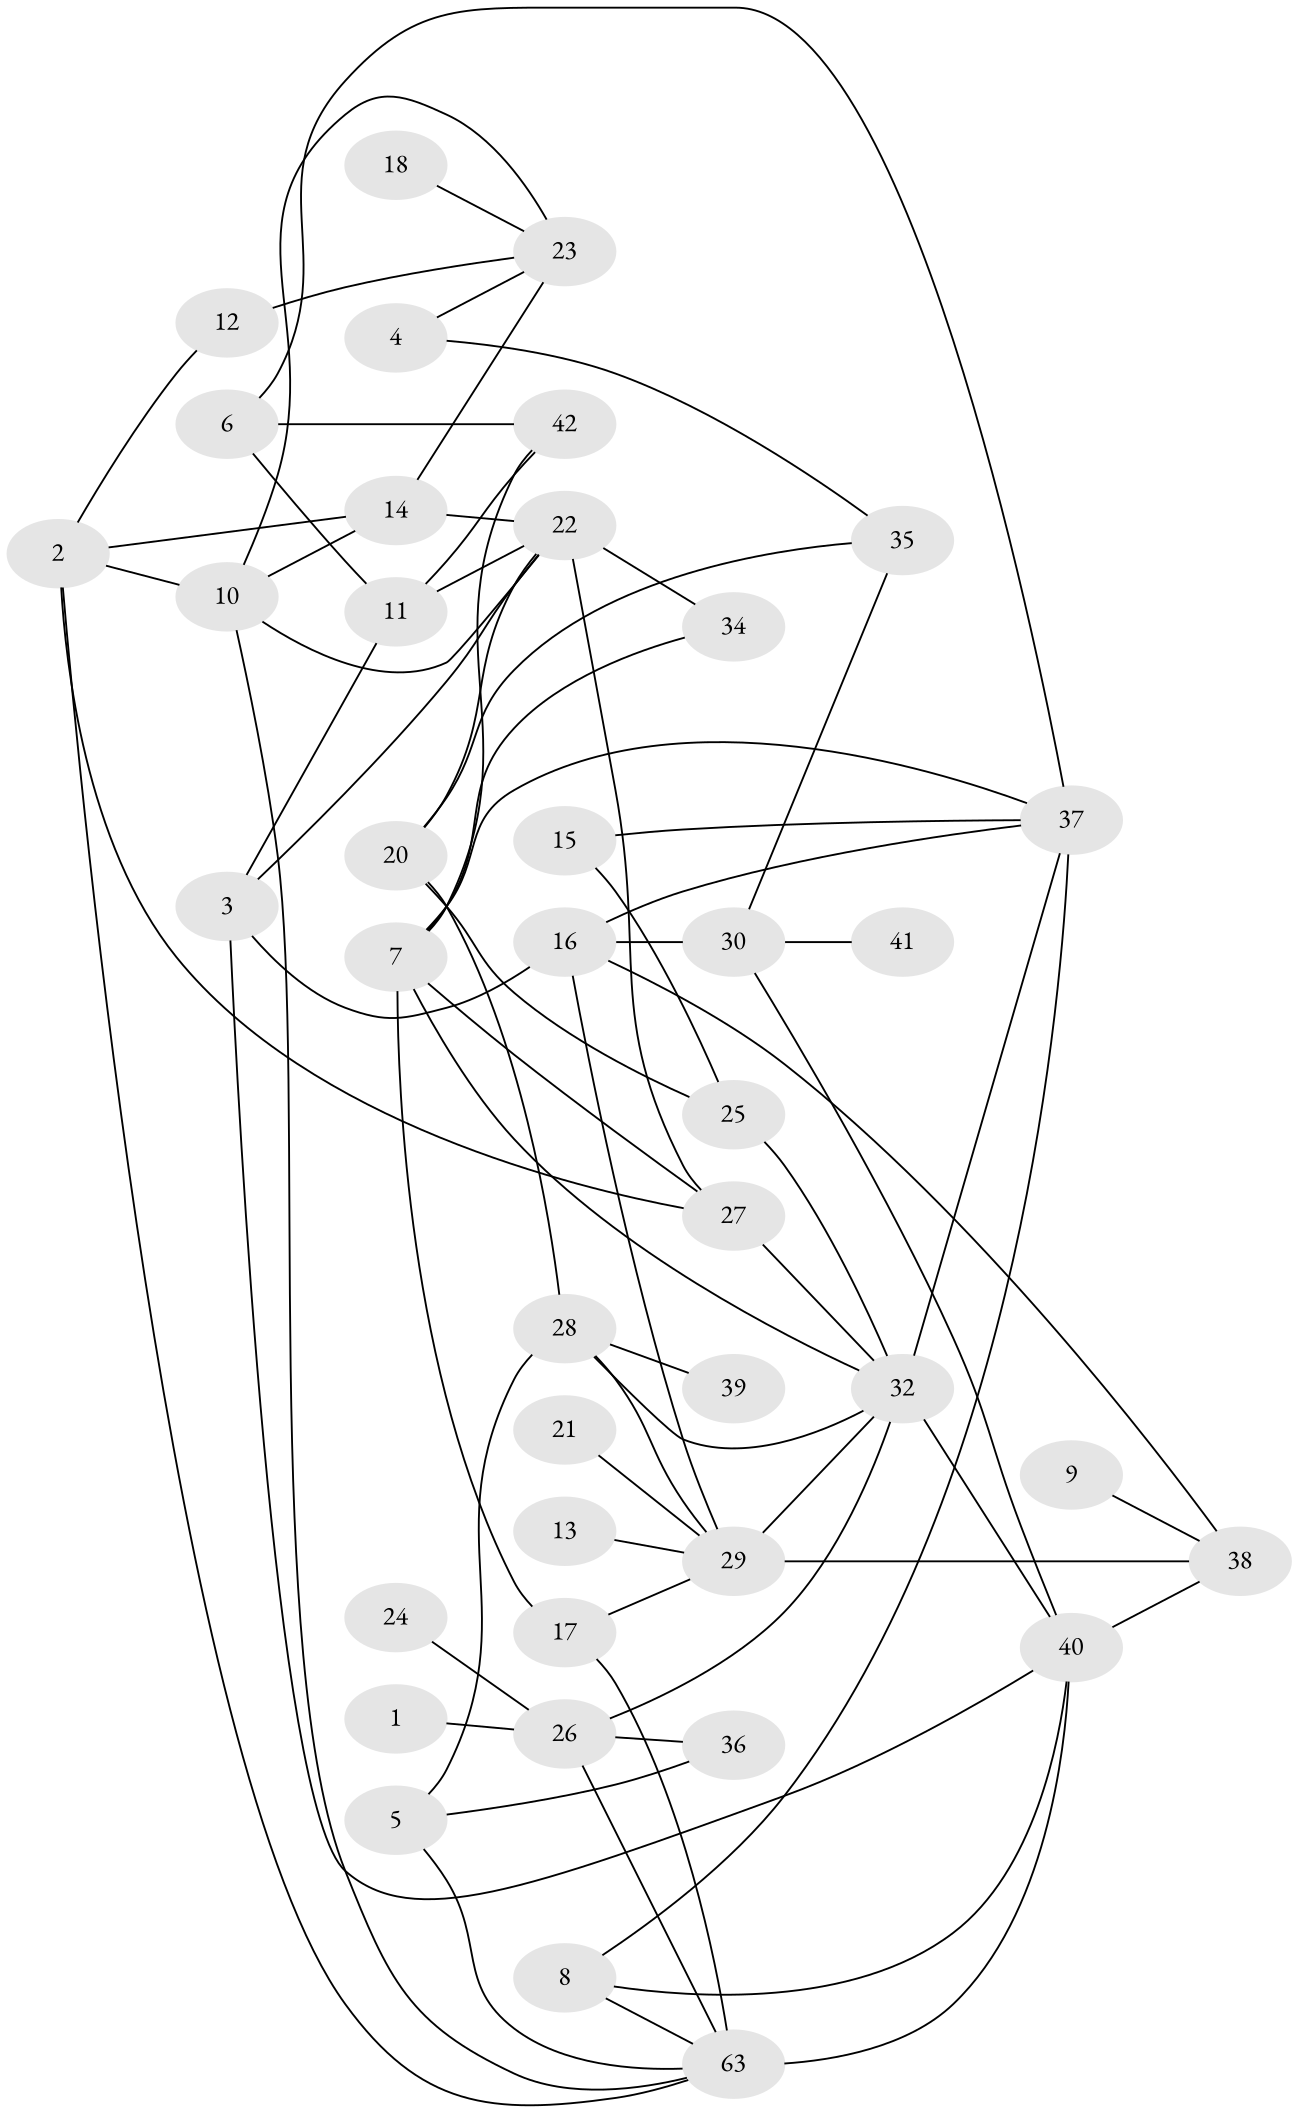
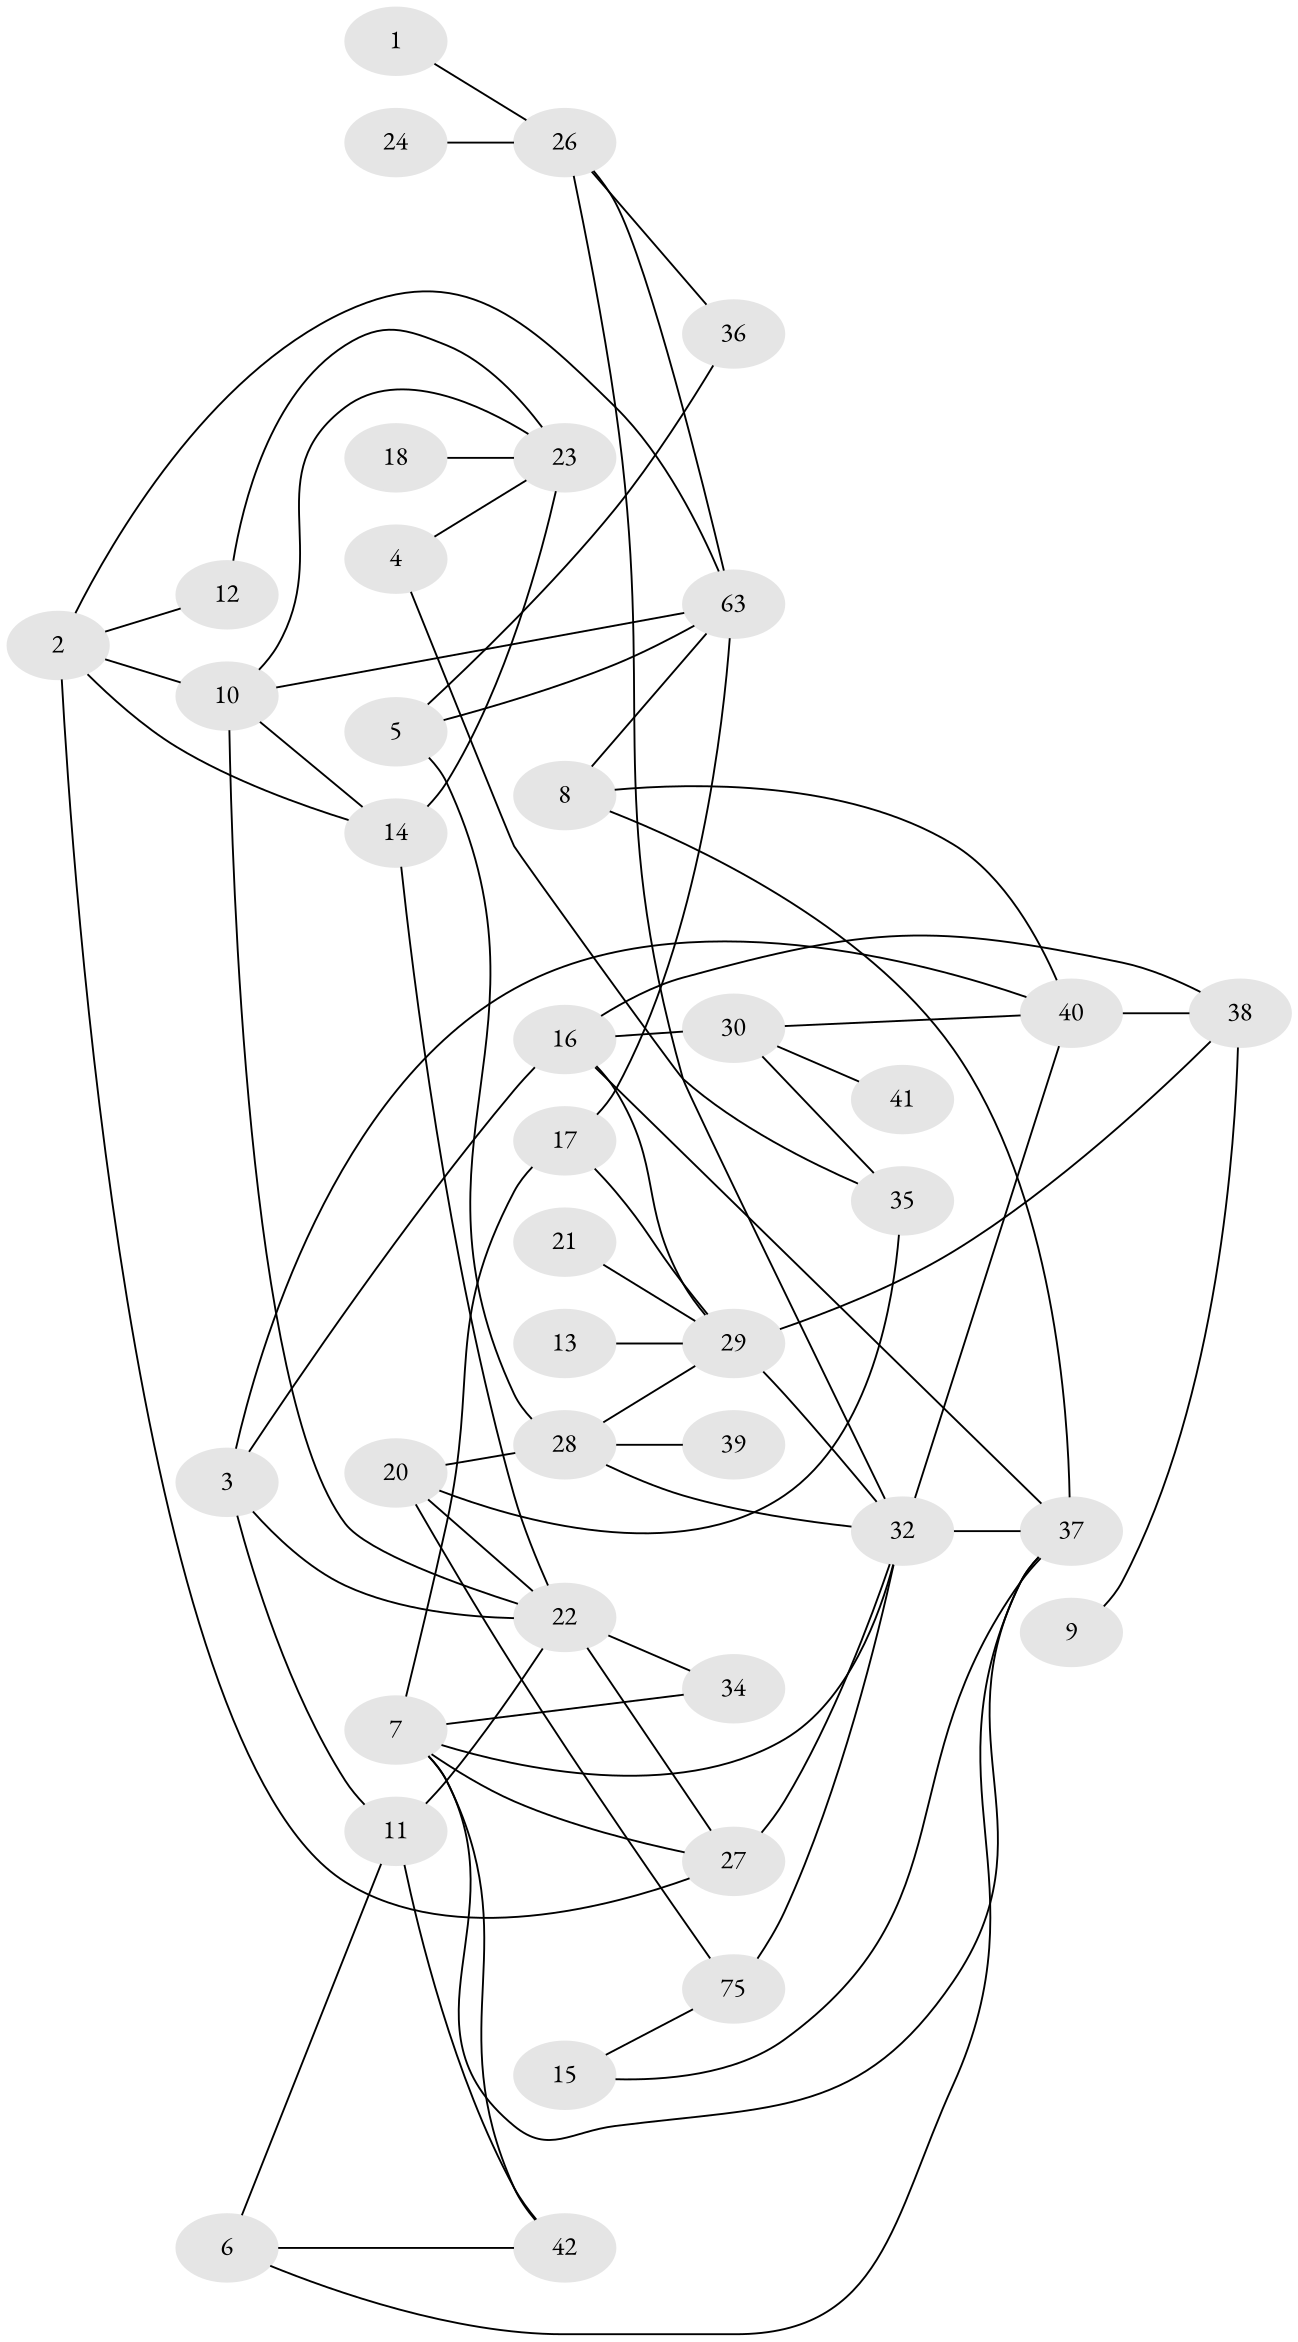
node "25": label "25" -> "75"
edge "40" -- "63": removed
